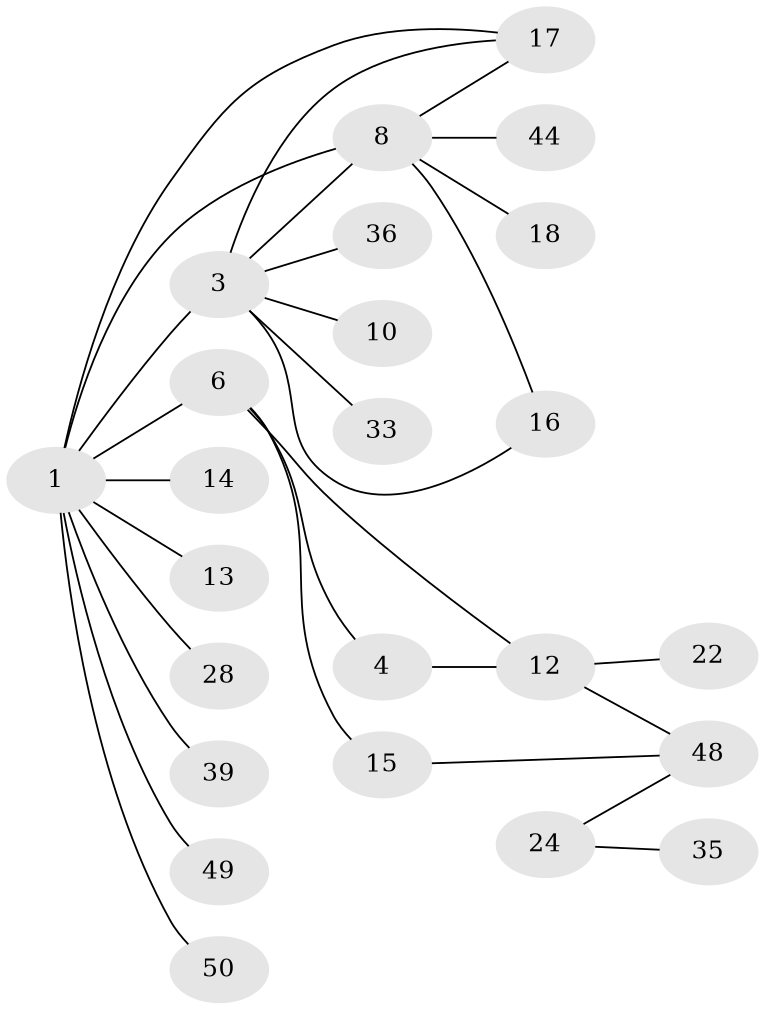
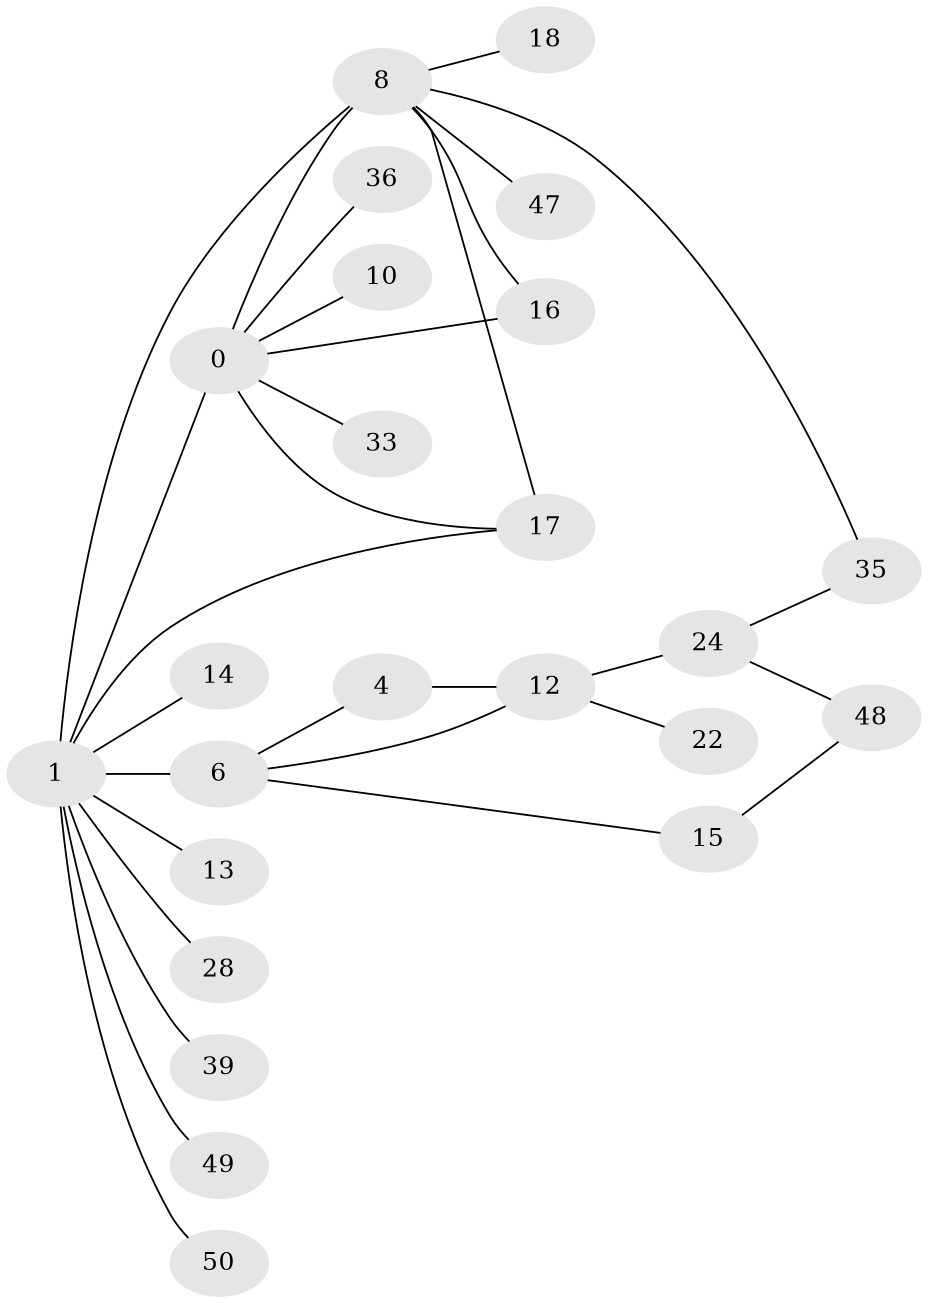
node "44": label "44" -> "47"
edge "8" -- "35": added
node "3": label "3" -> "0"
edge "12" -- "48": now "12" -- "24"
